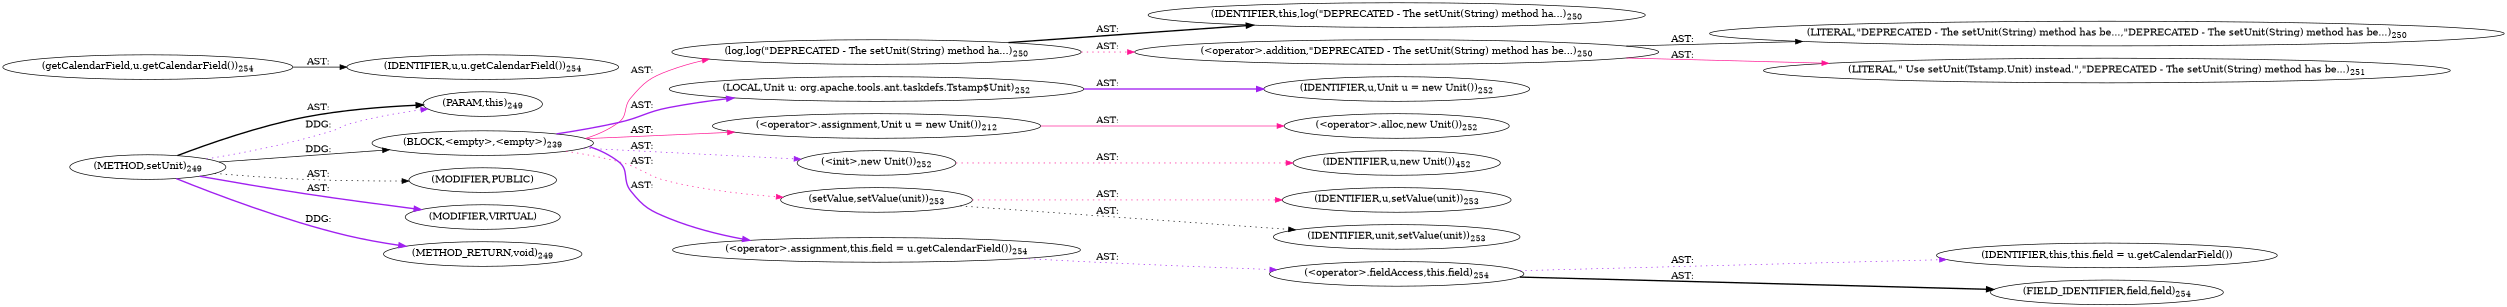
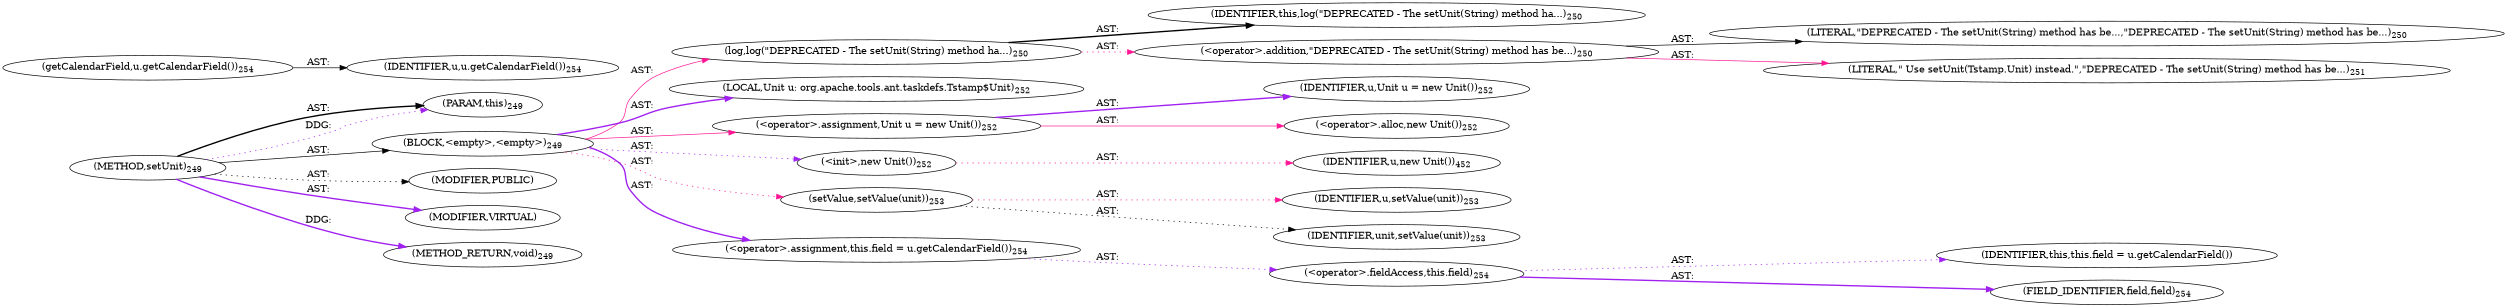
edge "(LOCAL,Unit u: org.apache.tools.ant.taskdefs.Tstamp$Unit)" -> "(IDENTIFIER,u,Unit u = new Unit())": now "(<operator>.assignment,Unit u = new Unit())" -> "(IDENTIFIER,u,Unit u = new Unit())"
node "(<operator>.assignment,Unit u = new Unit())": text "212" -> "252"
node "(BLOCK,<empty>,<empty>)": text "239" -> "249"
edge "(METHOD,setUnit)" -> "(BLOCK,<empty>,<empty>)": label "DDG: " -> "AST: "
edge "(<operator>.fieldAccess,this.field)" -> "(FIELD_IDENTIFIER,field,field)": color black -> purple
